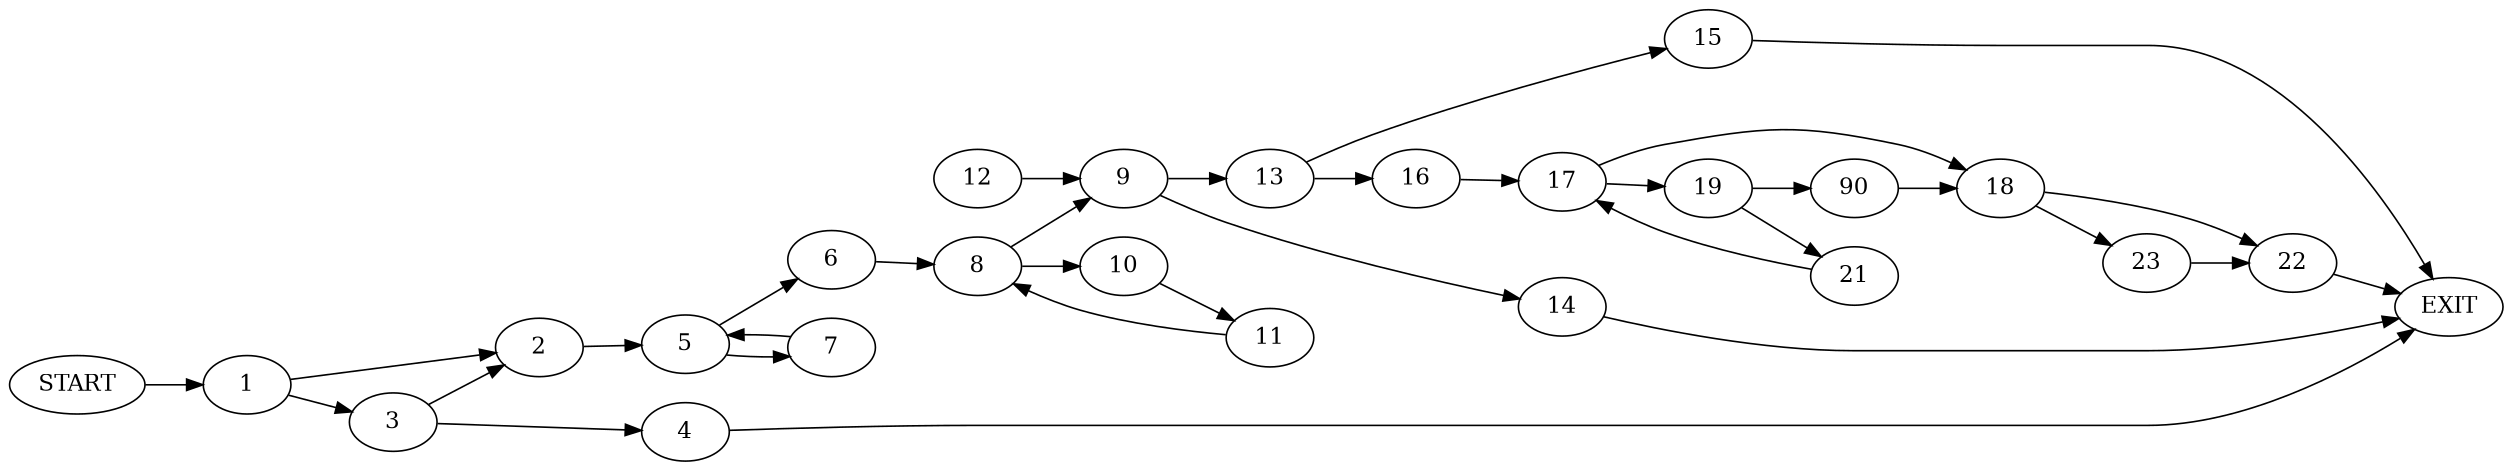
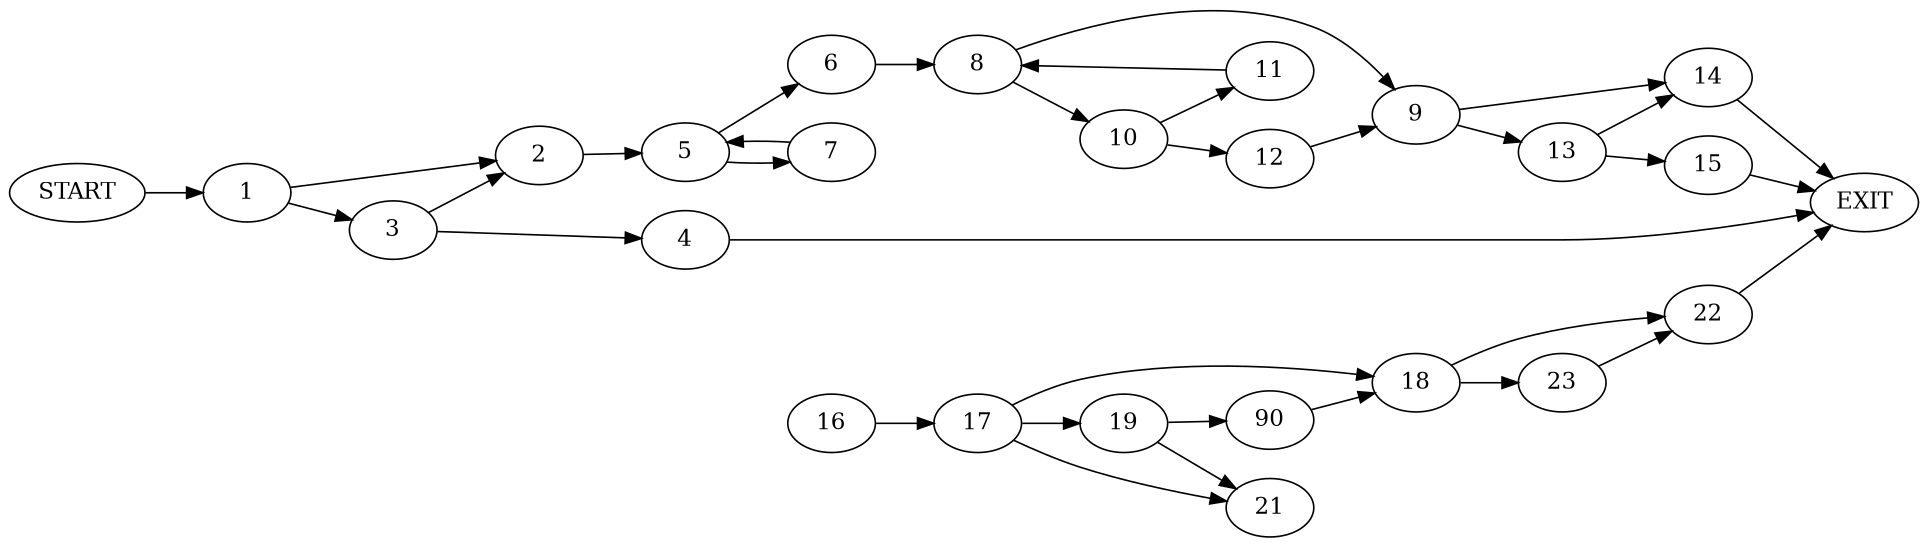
edge "10" -> "12": added
edge "13" -> "16": now "13" -> "14"
edge "21" -> "17": reversed
